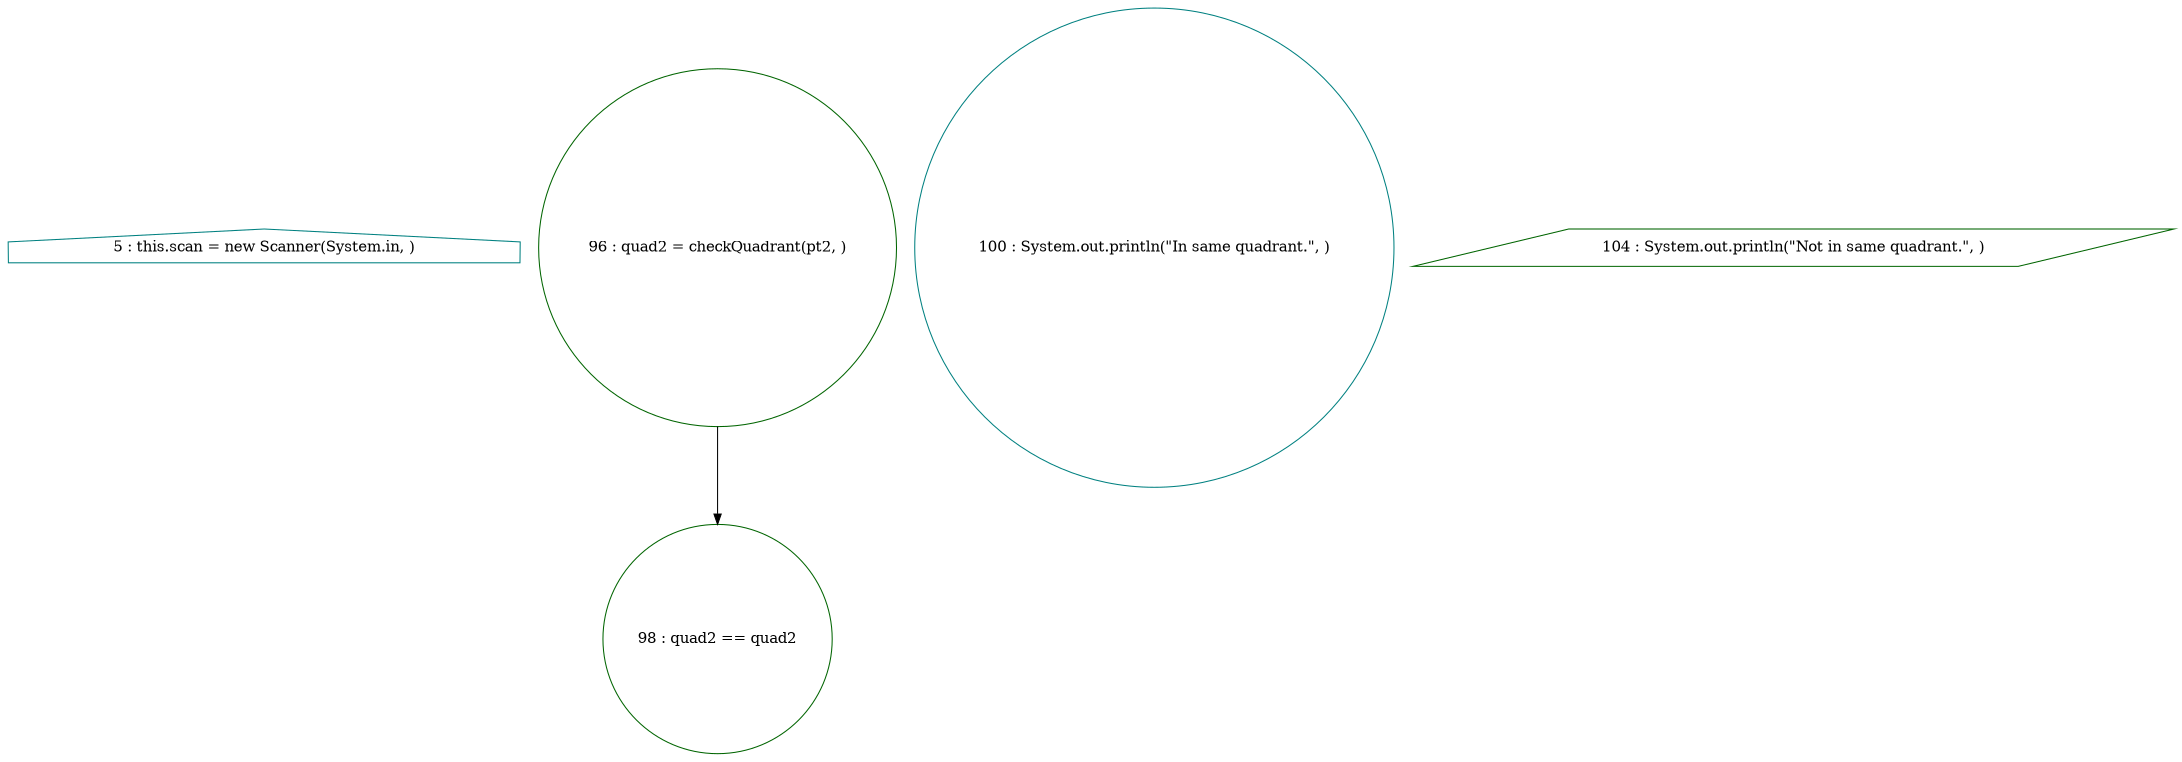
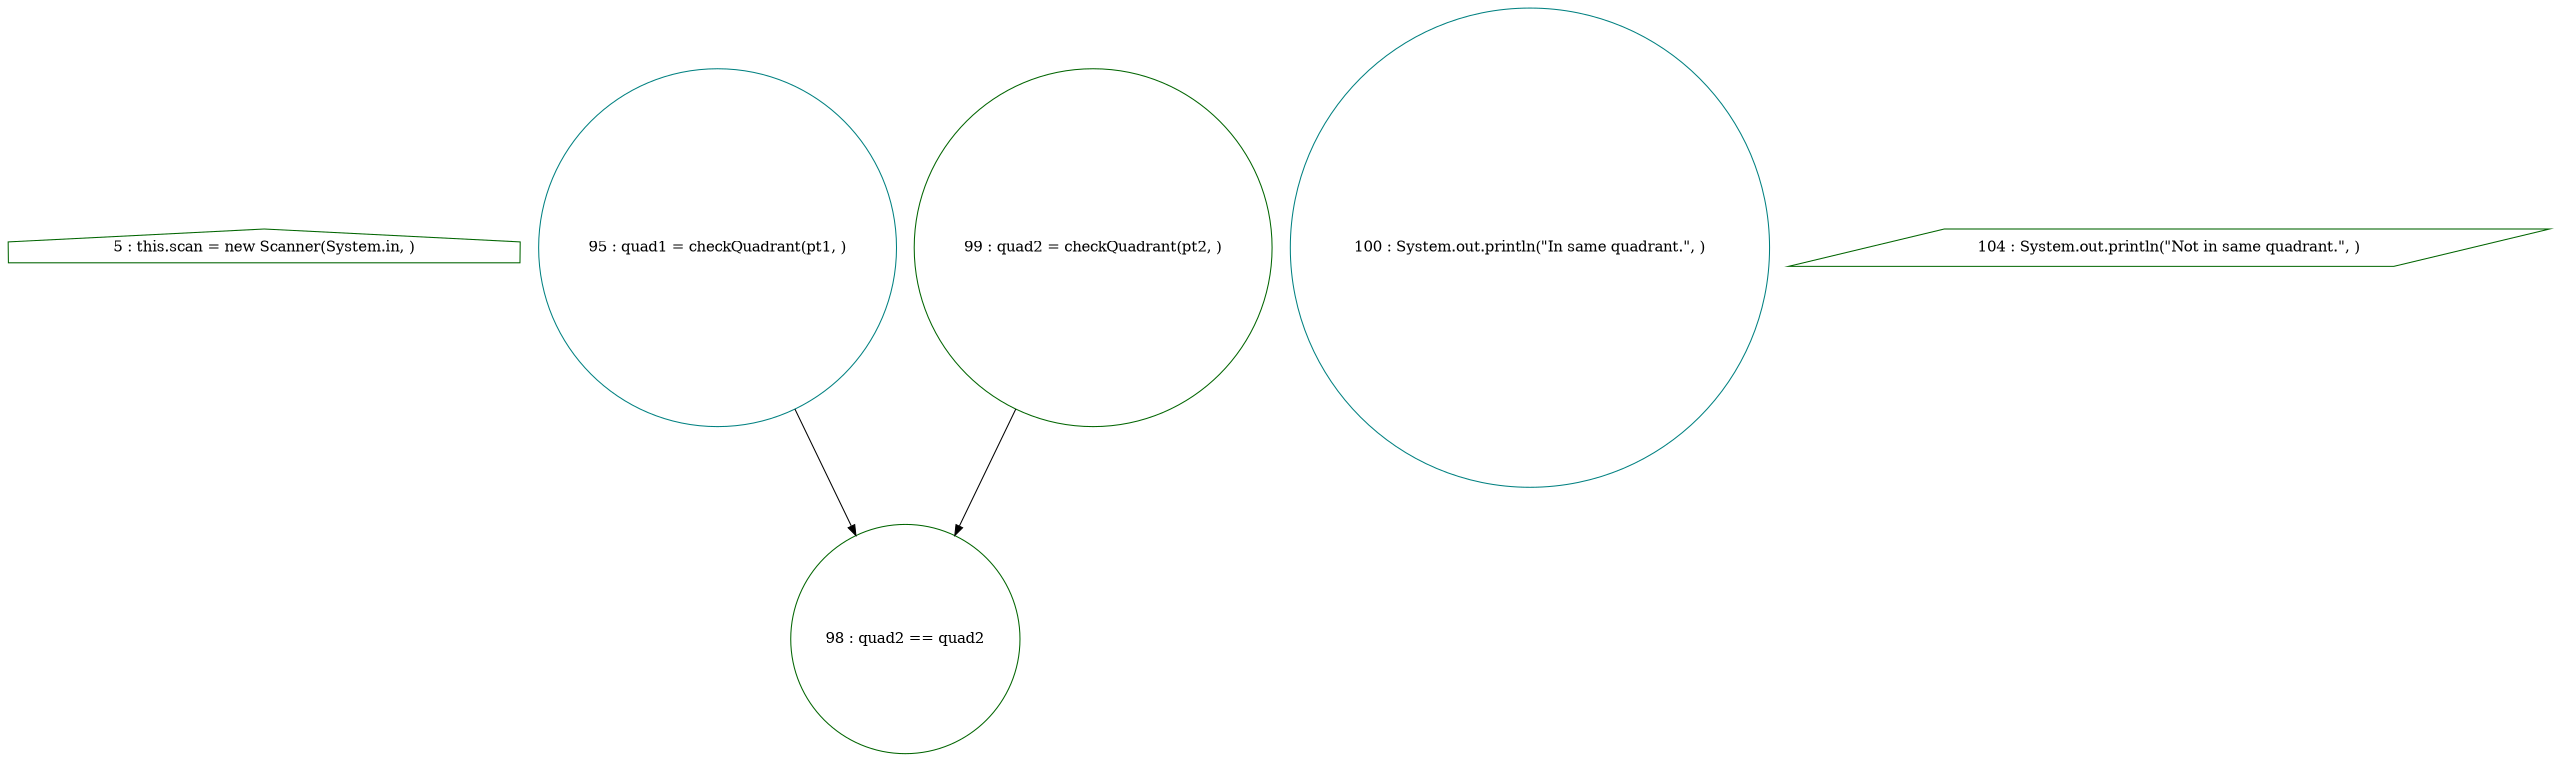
node "5 : this.scan = new Scanner(System.in, )": color teal -> darkgreen
node "95 : quad1 = checkQuadrant(pt1, )": added
node "96 : quad2 = checkQuadrant(pt2, )": label "96 : quad2 = checkQuadrant(pt2, )" -> "99 : quad2 = checkQuadrant(pt2, )"
